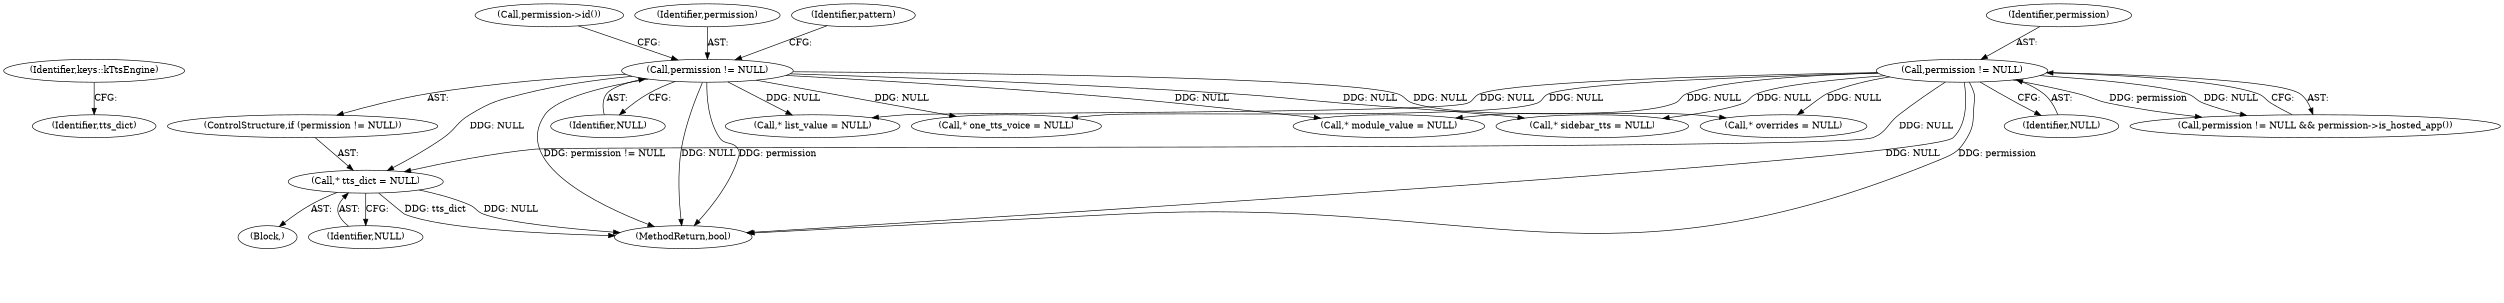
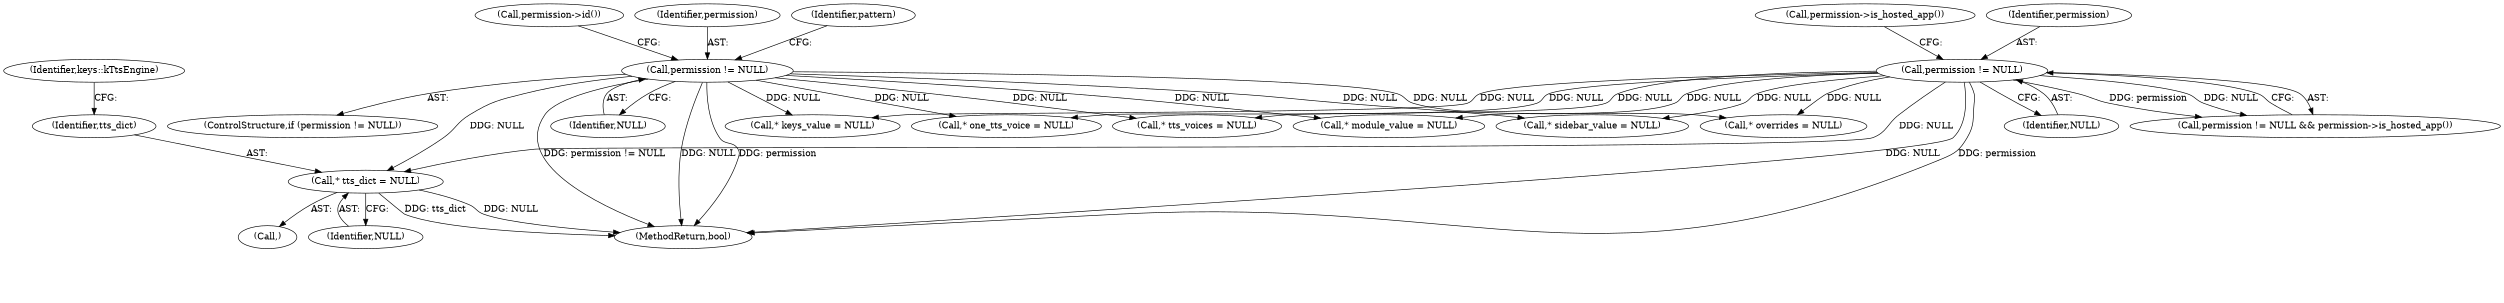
node "(Call,permission->is_hosted_app())": added
node "(Call,* list_value = NULL)": label "(Call,* list_value = NULL)" -> "(Call,* keys_value = NULL)"
node "(Call,* tts_voices = NULL)": added
node "(Call,* sidebar_tts = NULL)": label "(Call,* sidebar_tts = NULL)" -> "(Call,* sidebar_value = NULL)"
edge "(ControlStructure,if (permission != NULL))" -> "(Call,* tts_dict = NULL)": now "(Identifier,tts_dict)" -> "(Call,* tts_dict = NULL)"
node "(Block,)": label "(Block,)" -> "(Call,)"
